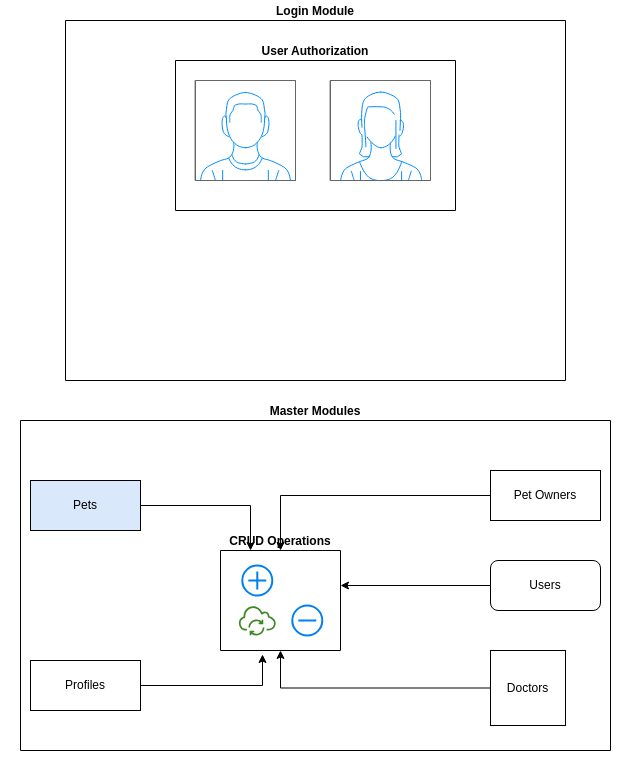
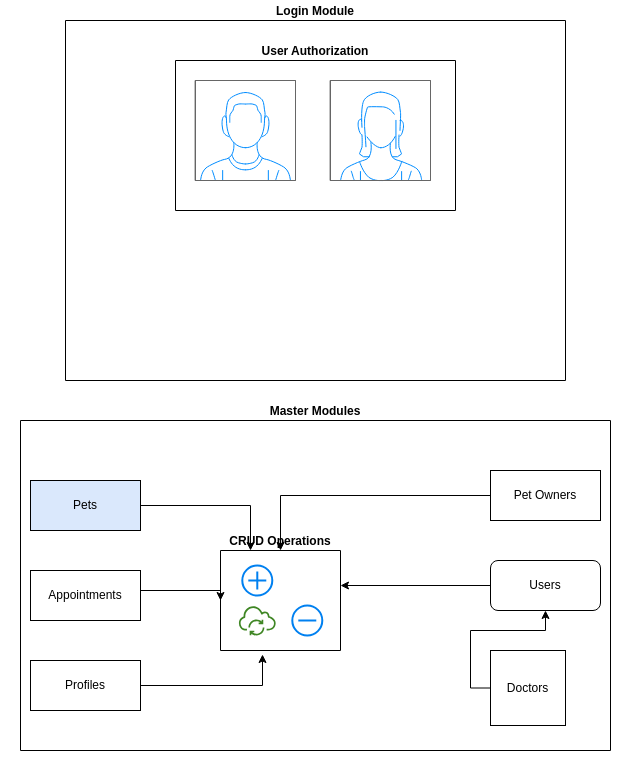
edge "Appointments" -> "CRUD Operations": added
node "Appointments": added
edge "Doctors" -> "CRUD Operations": now "Doctors" -> "Users"
